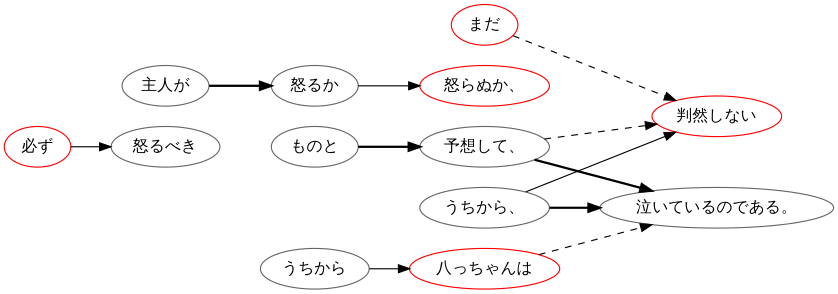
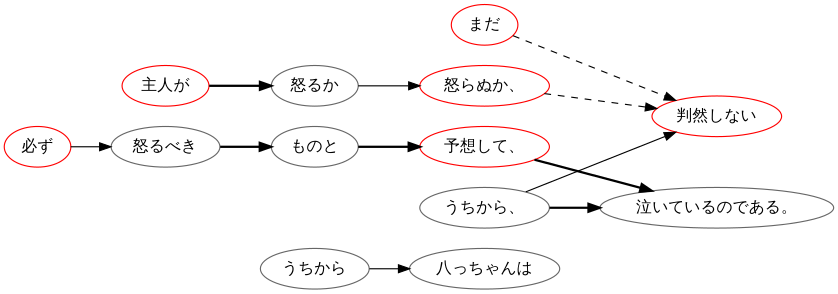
node "主人が": color gray40 -> red
edge "予想して、" -> "判然しない": now "怒らぬか、" -> "判然しない"
edge "怒るべき" -> "ものと": added
node "予想して、": color gray40 -> red
edge "八っちゃんは" -> "泣いているのである。": removed
node "八っちゃんは": color red -> gray40
